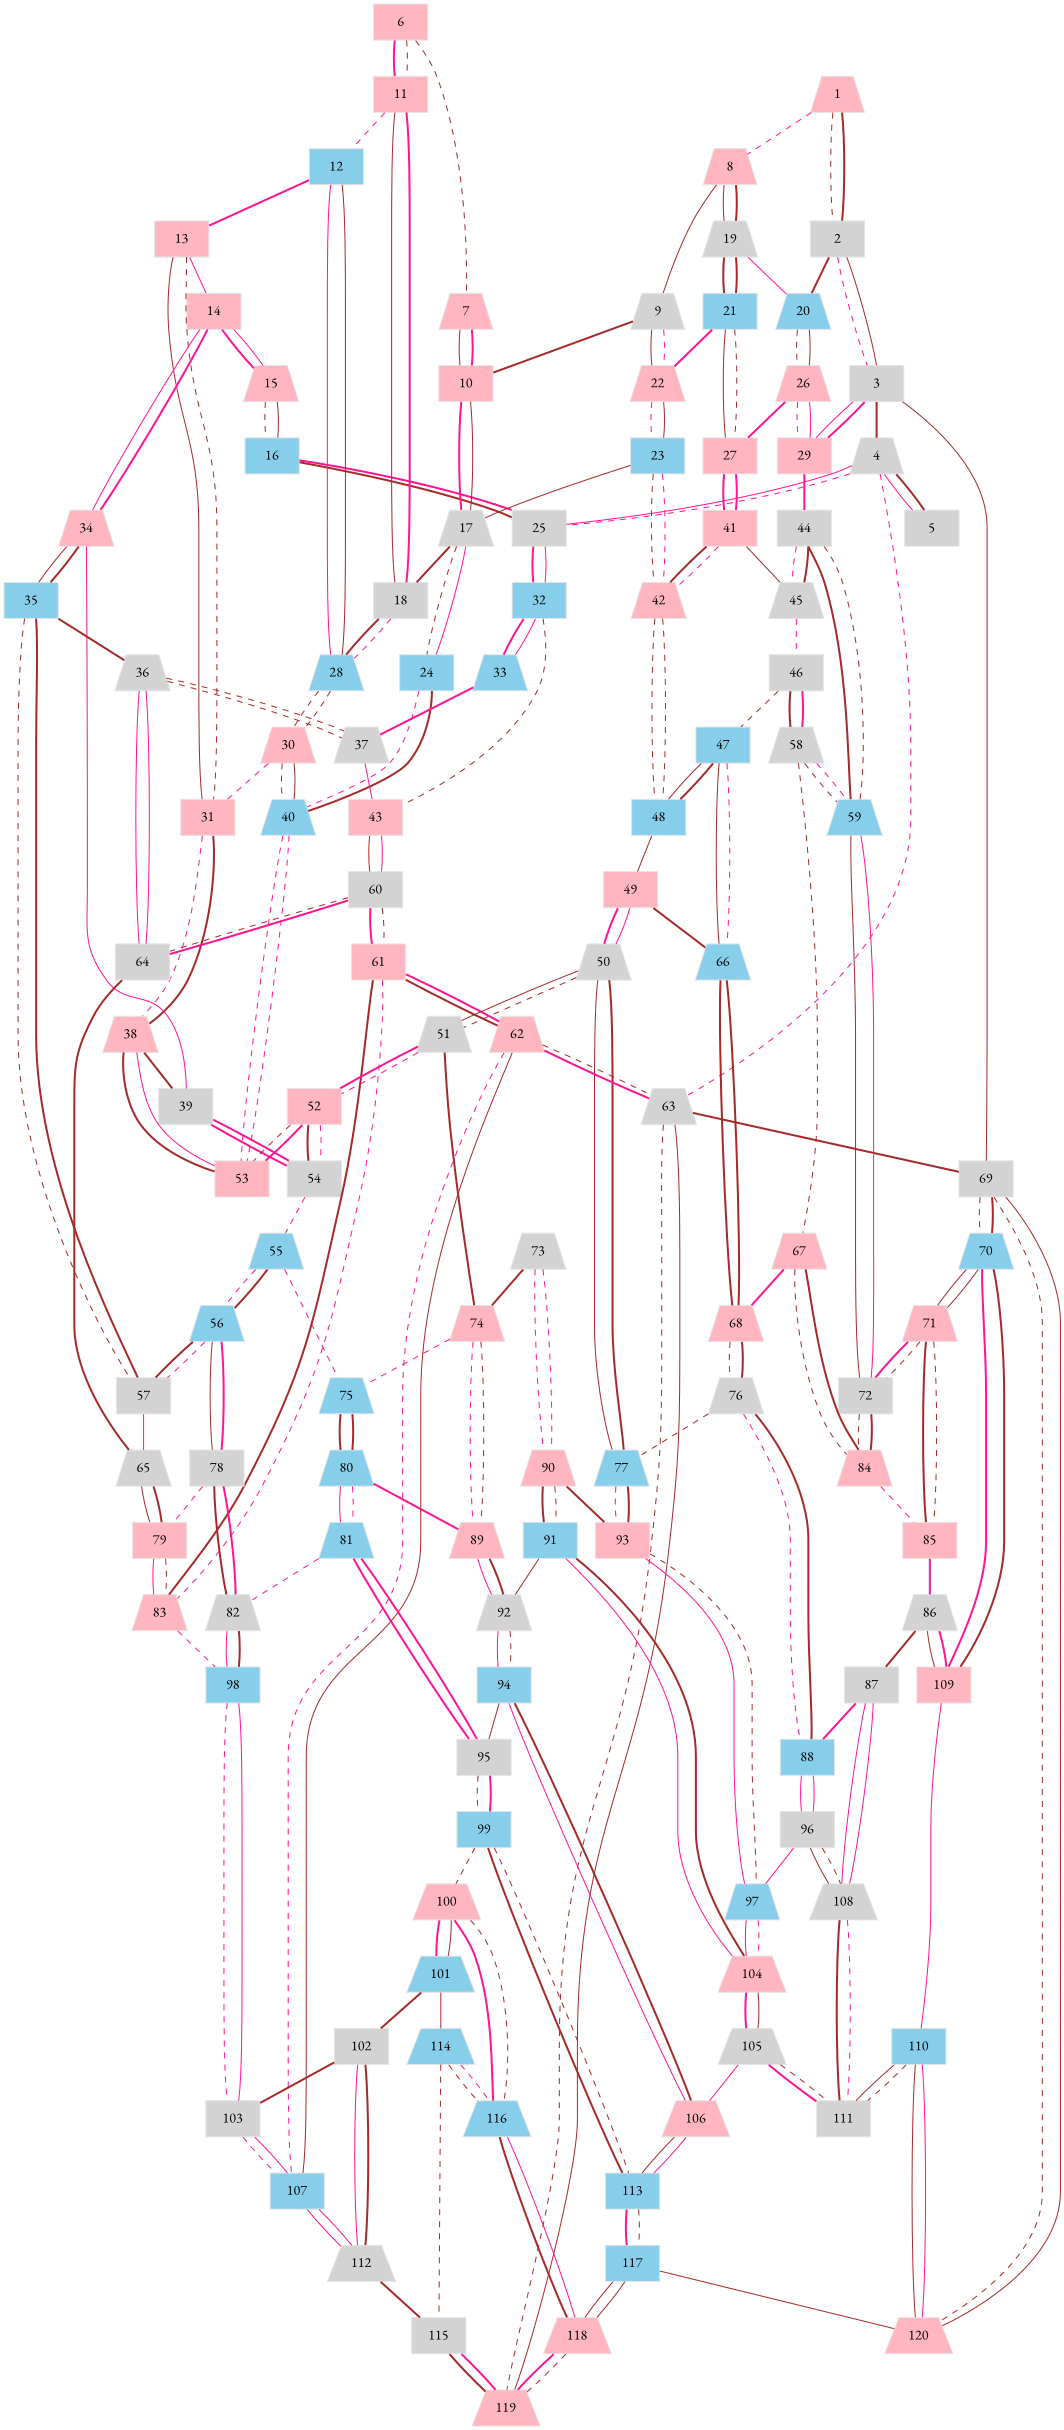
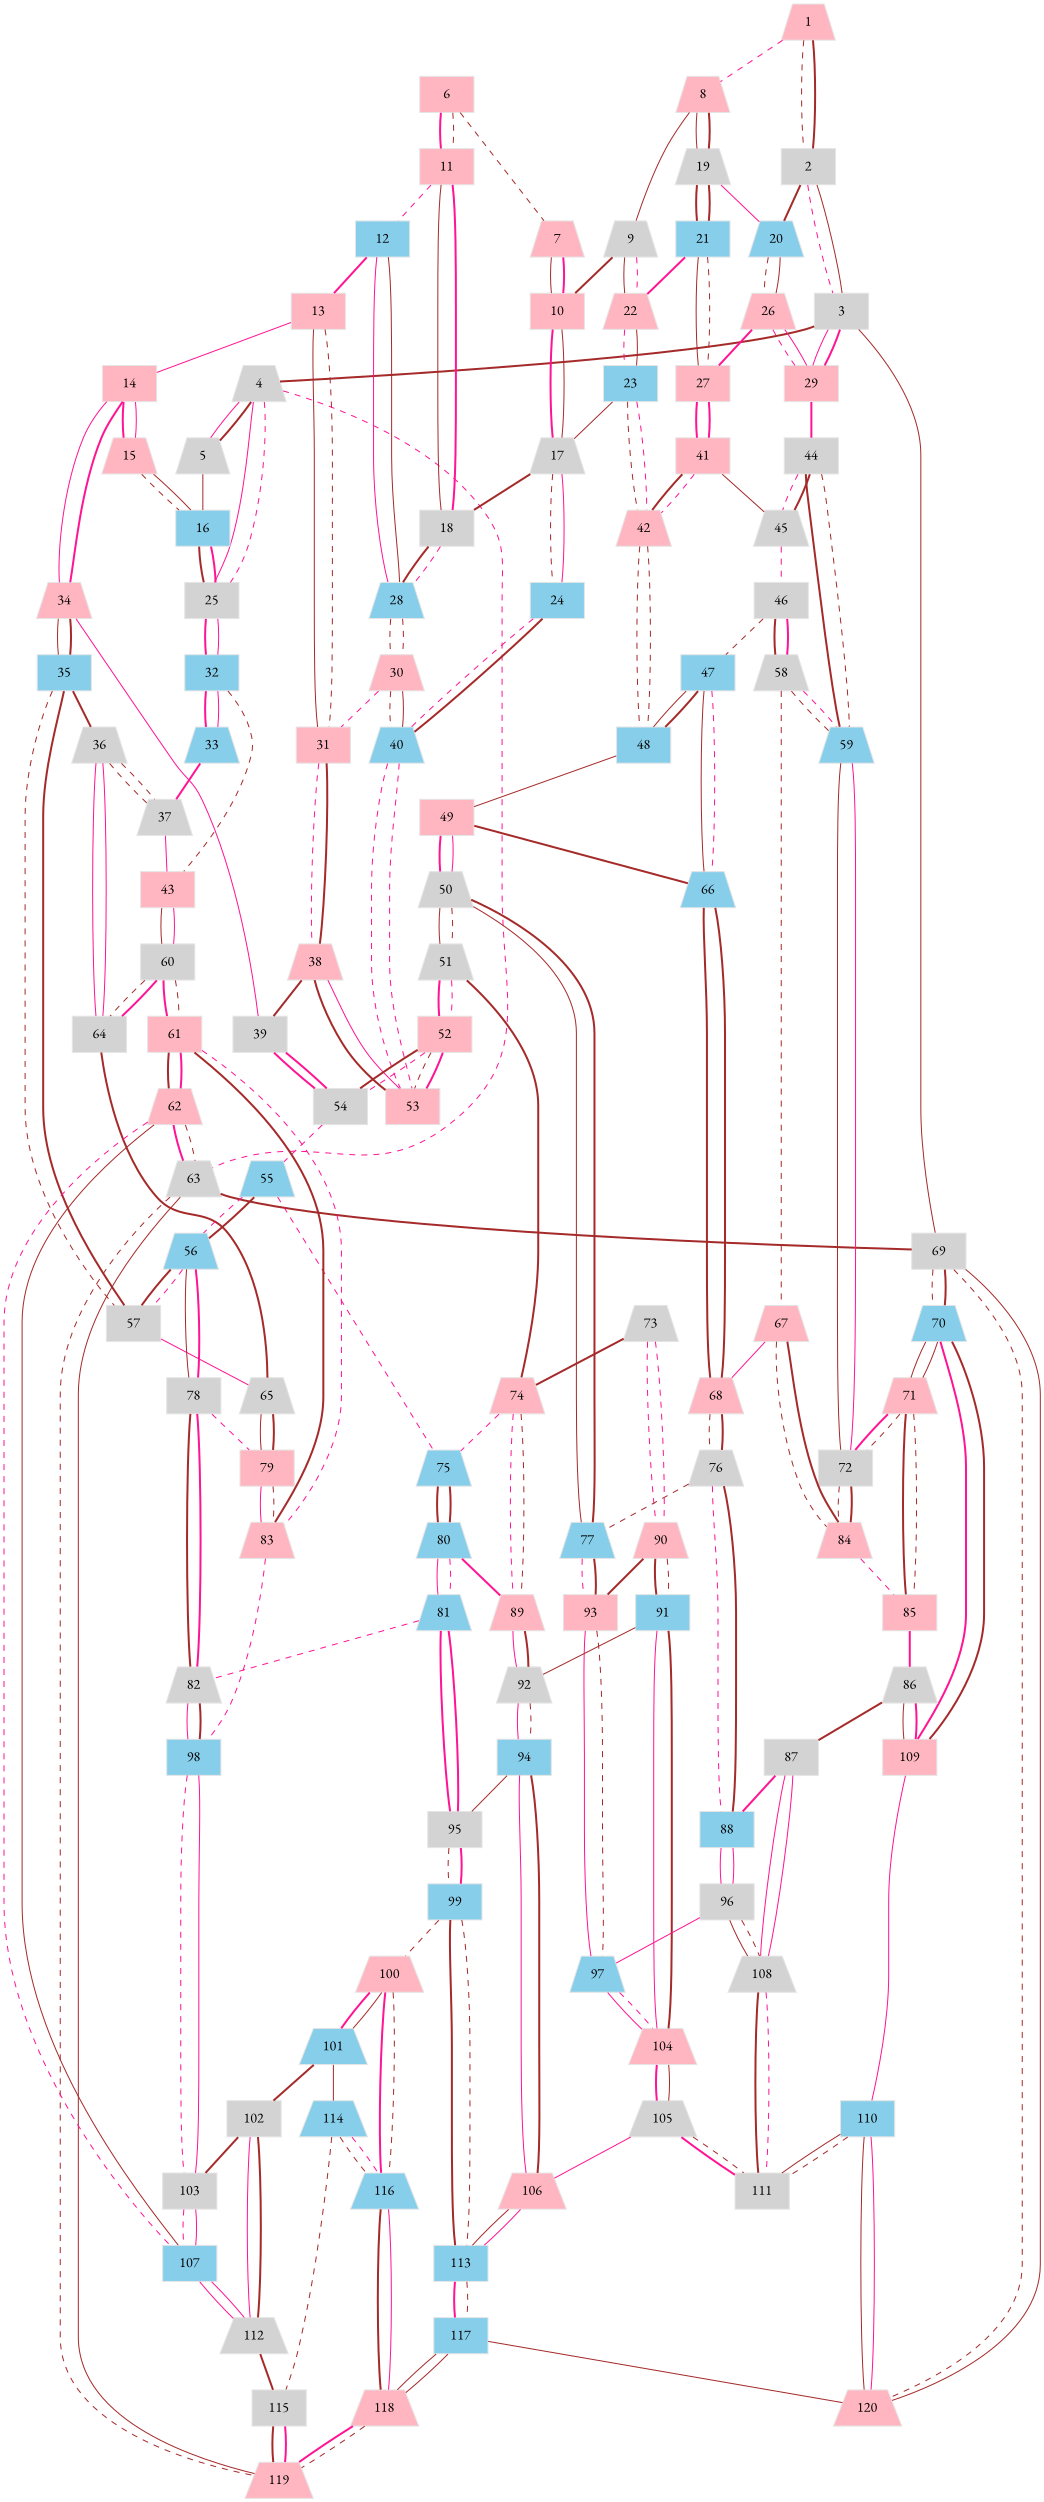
edge "5" -- "16": added
node "5": shape box -> trapezium
edge "67" -- "68": style bold -> solid
